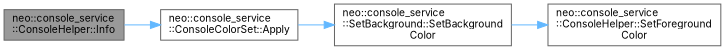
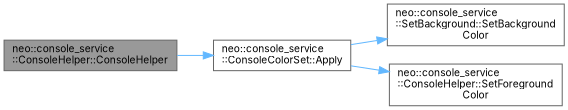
node "neo::console_service ::ConsoleHelper::Info": label "neo::console_service ::ConsoleHelper::Info" -> "neo::console_service ::ConsoleHelper::ConsoleHelper"
edge "neo::console_service ::SetBackground::SetBackground Color" -> "neo::console_service ::ConsoleHelper::SetForeground Color": now "neo::console_service ::ConsoleColorSet::Apply" -> "neo::console_service ::ConsoleHelper::SetForeground Color"
